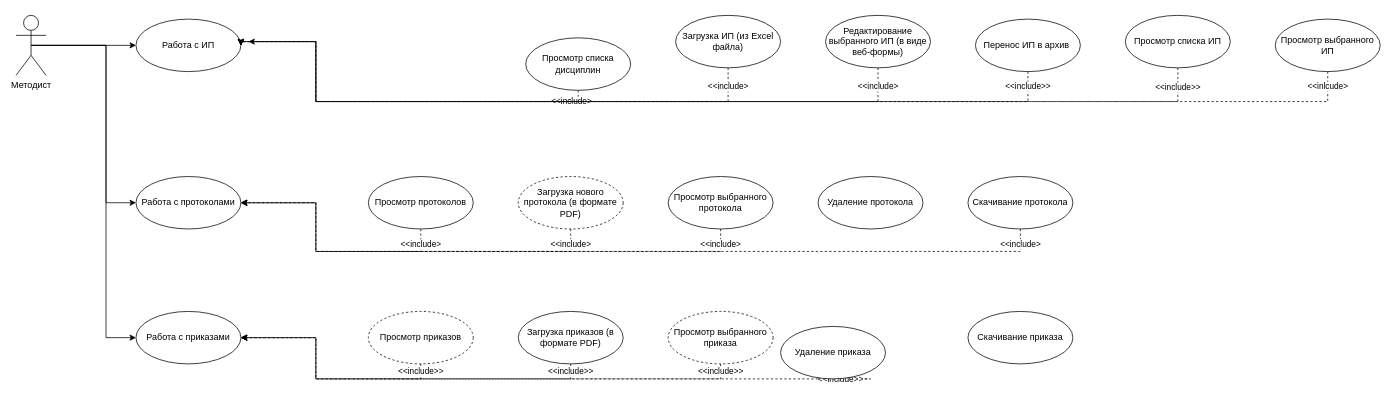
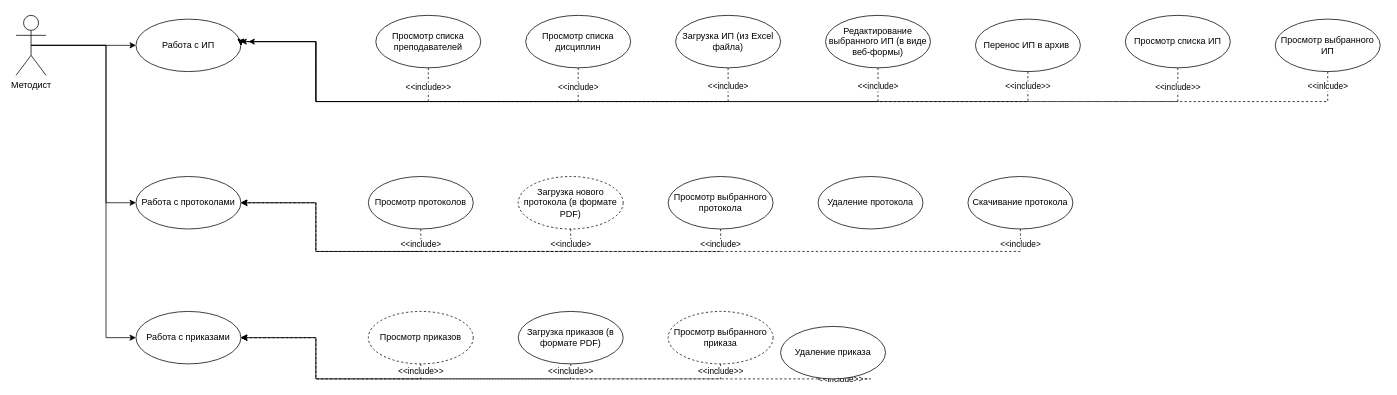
node "Просмотр списка преподавателей": added
node "Просмотр списка дисциплин": moved (578, 64) -> (578, 42)
edge "Просмотр списка преподавателей" -> "Работа с ИП": added, label "<<include>>"
node "Скачивание приказа": removed
